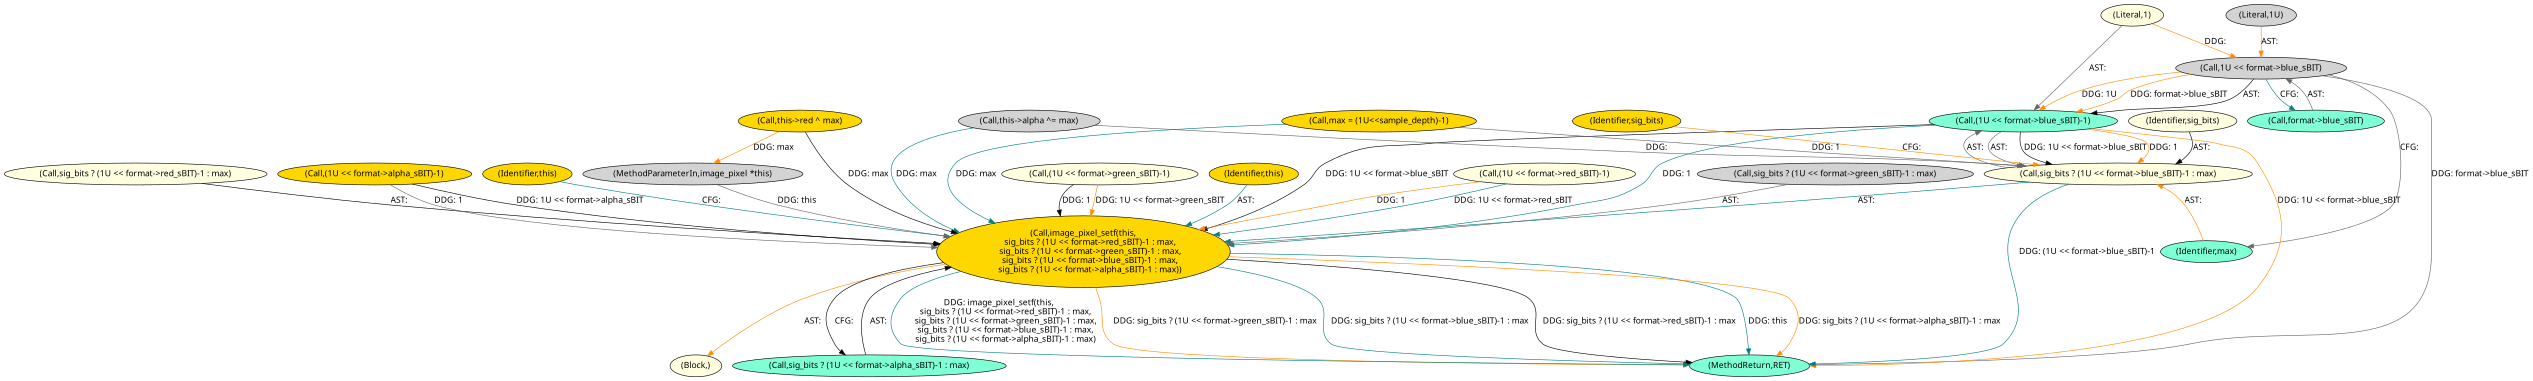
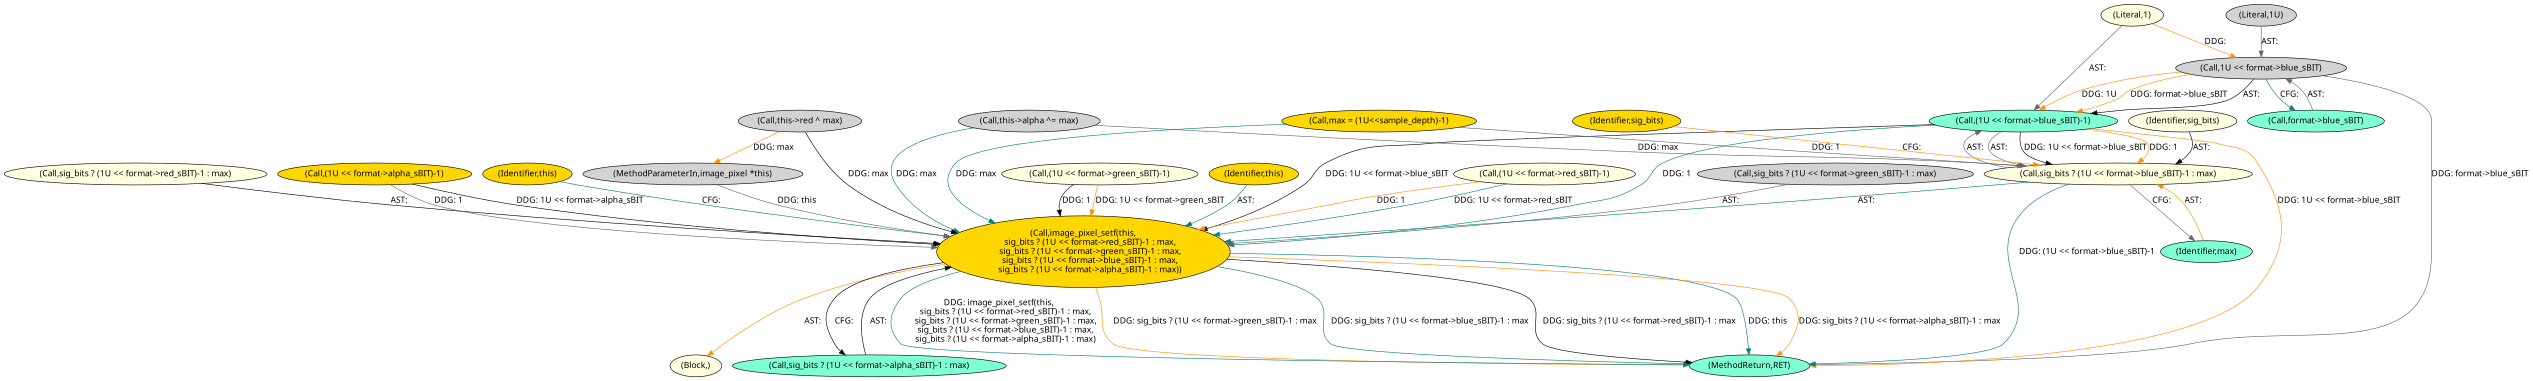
edge "(Literal,1U)" -> "(Call,1U << format->blue_sBIT)": color darkorange -> gray40
node "(Call,this->red ^ max)": fillcolor gold -> lightgrey
edge "(Call,this->alpha ^= max)" -> "(Call,sig_bits ? (1U << format->blue_sBIT)-1 : max)": label "DDG: " -> "DDG: max"
edge "(Call,1U << format->blue_sBIT)" -> "(Identifier,max)": now "(Call,sig_bits ? (1U << format->blue_sBIT)-1 : max)" -> "(Identifier,max)"
